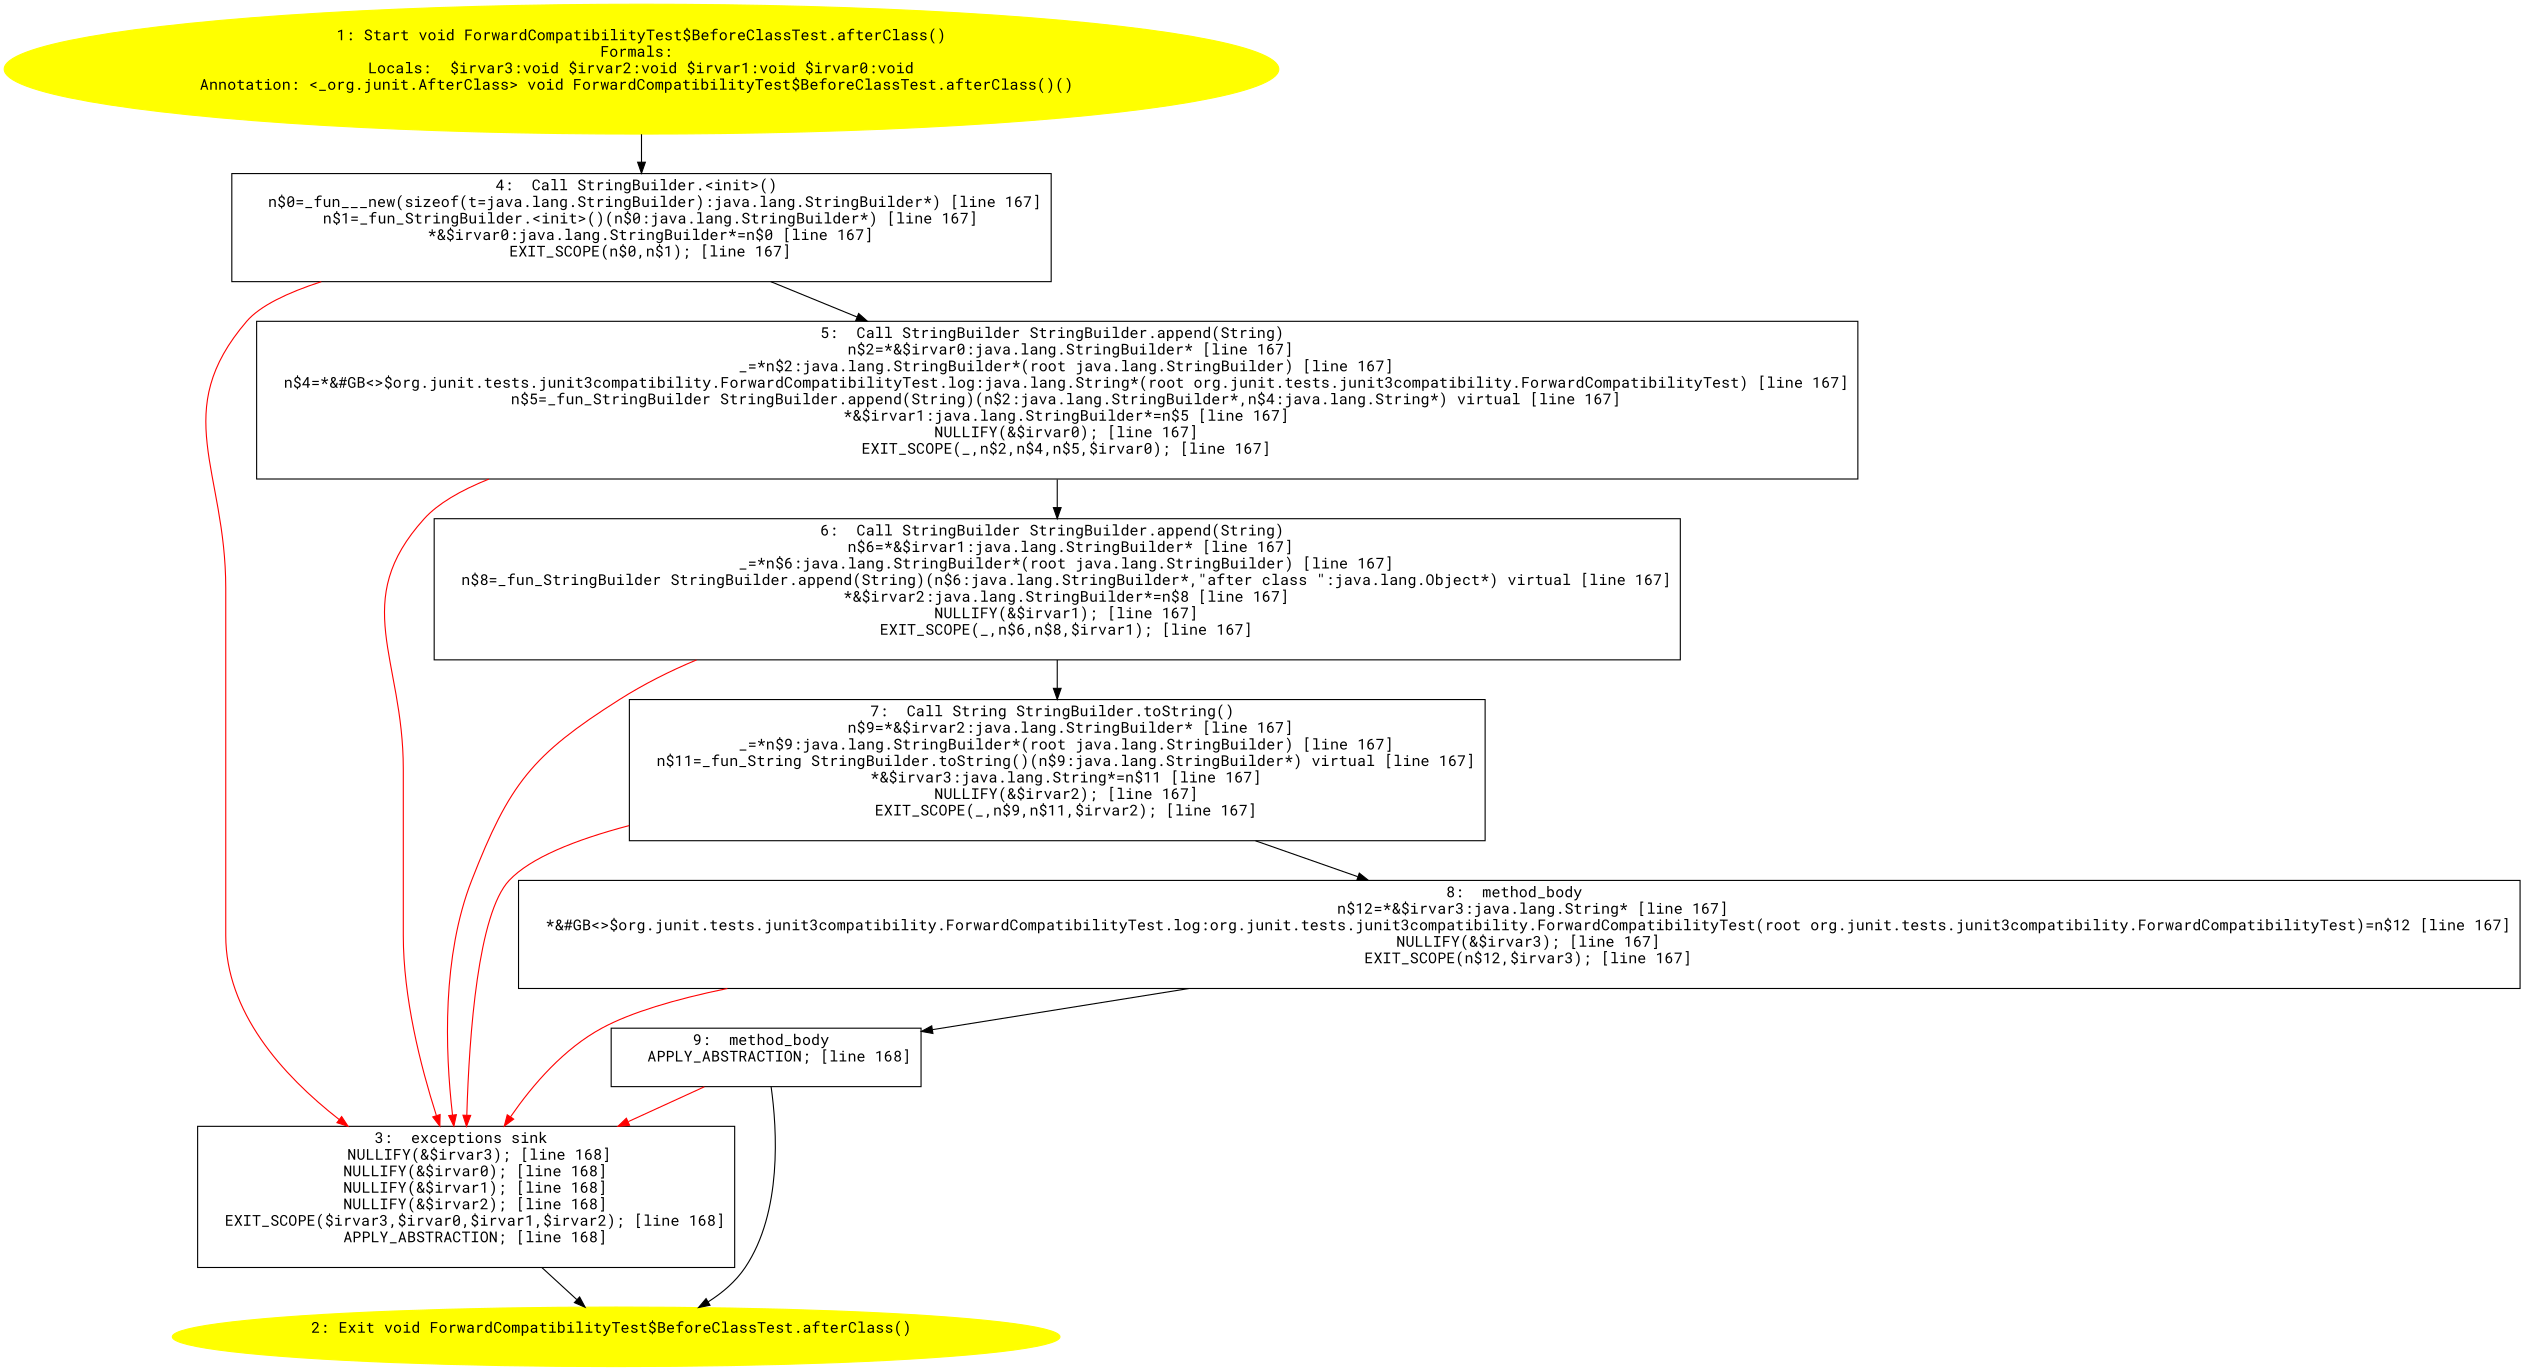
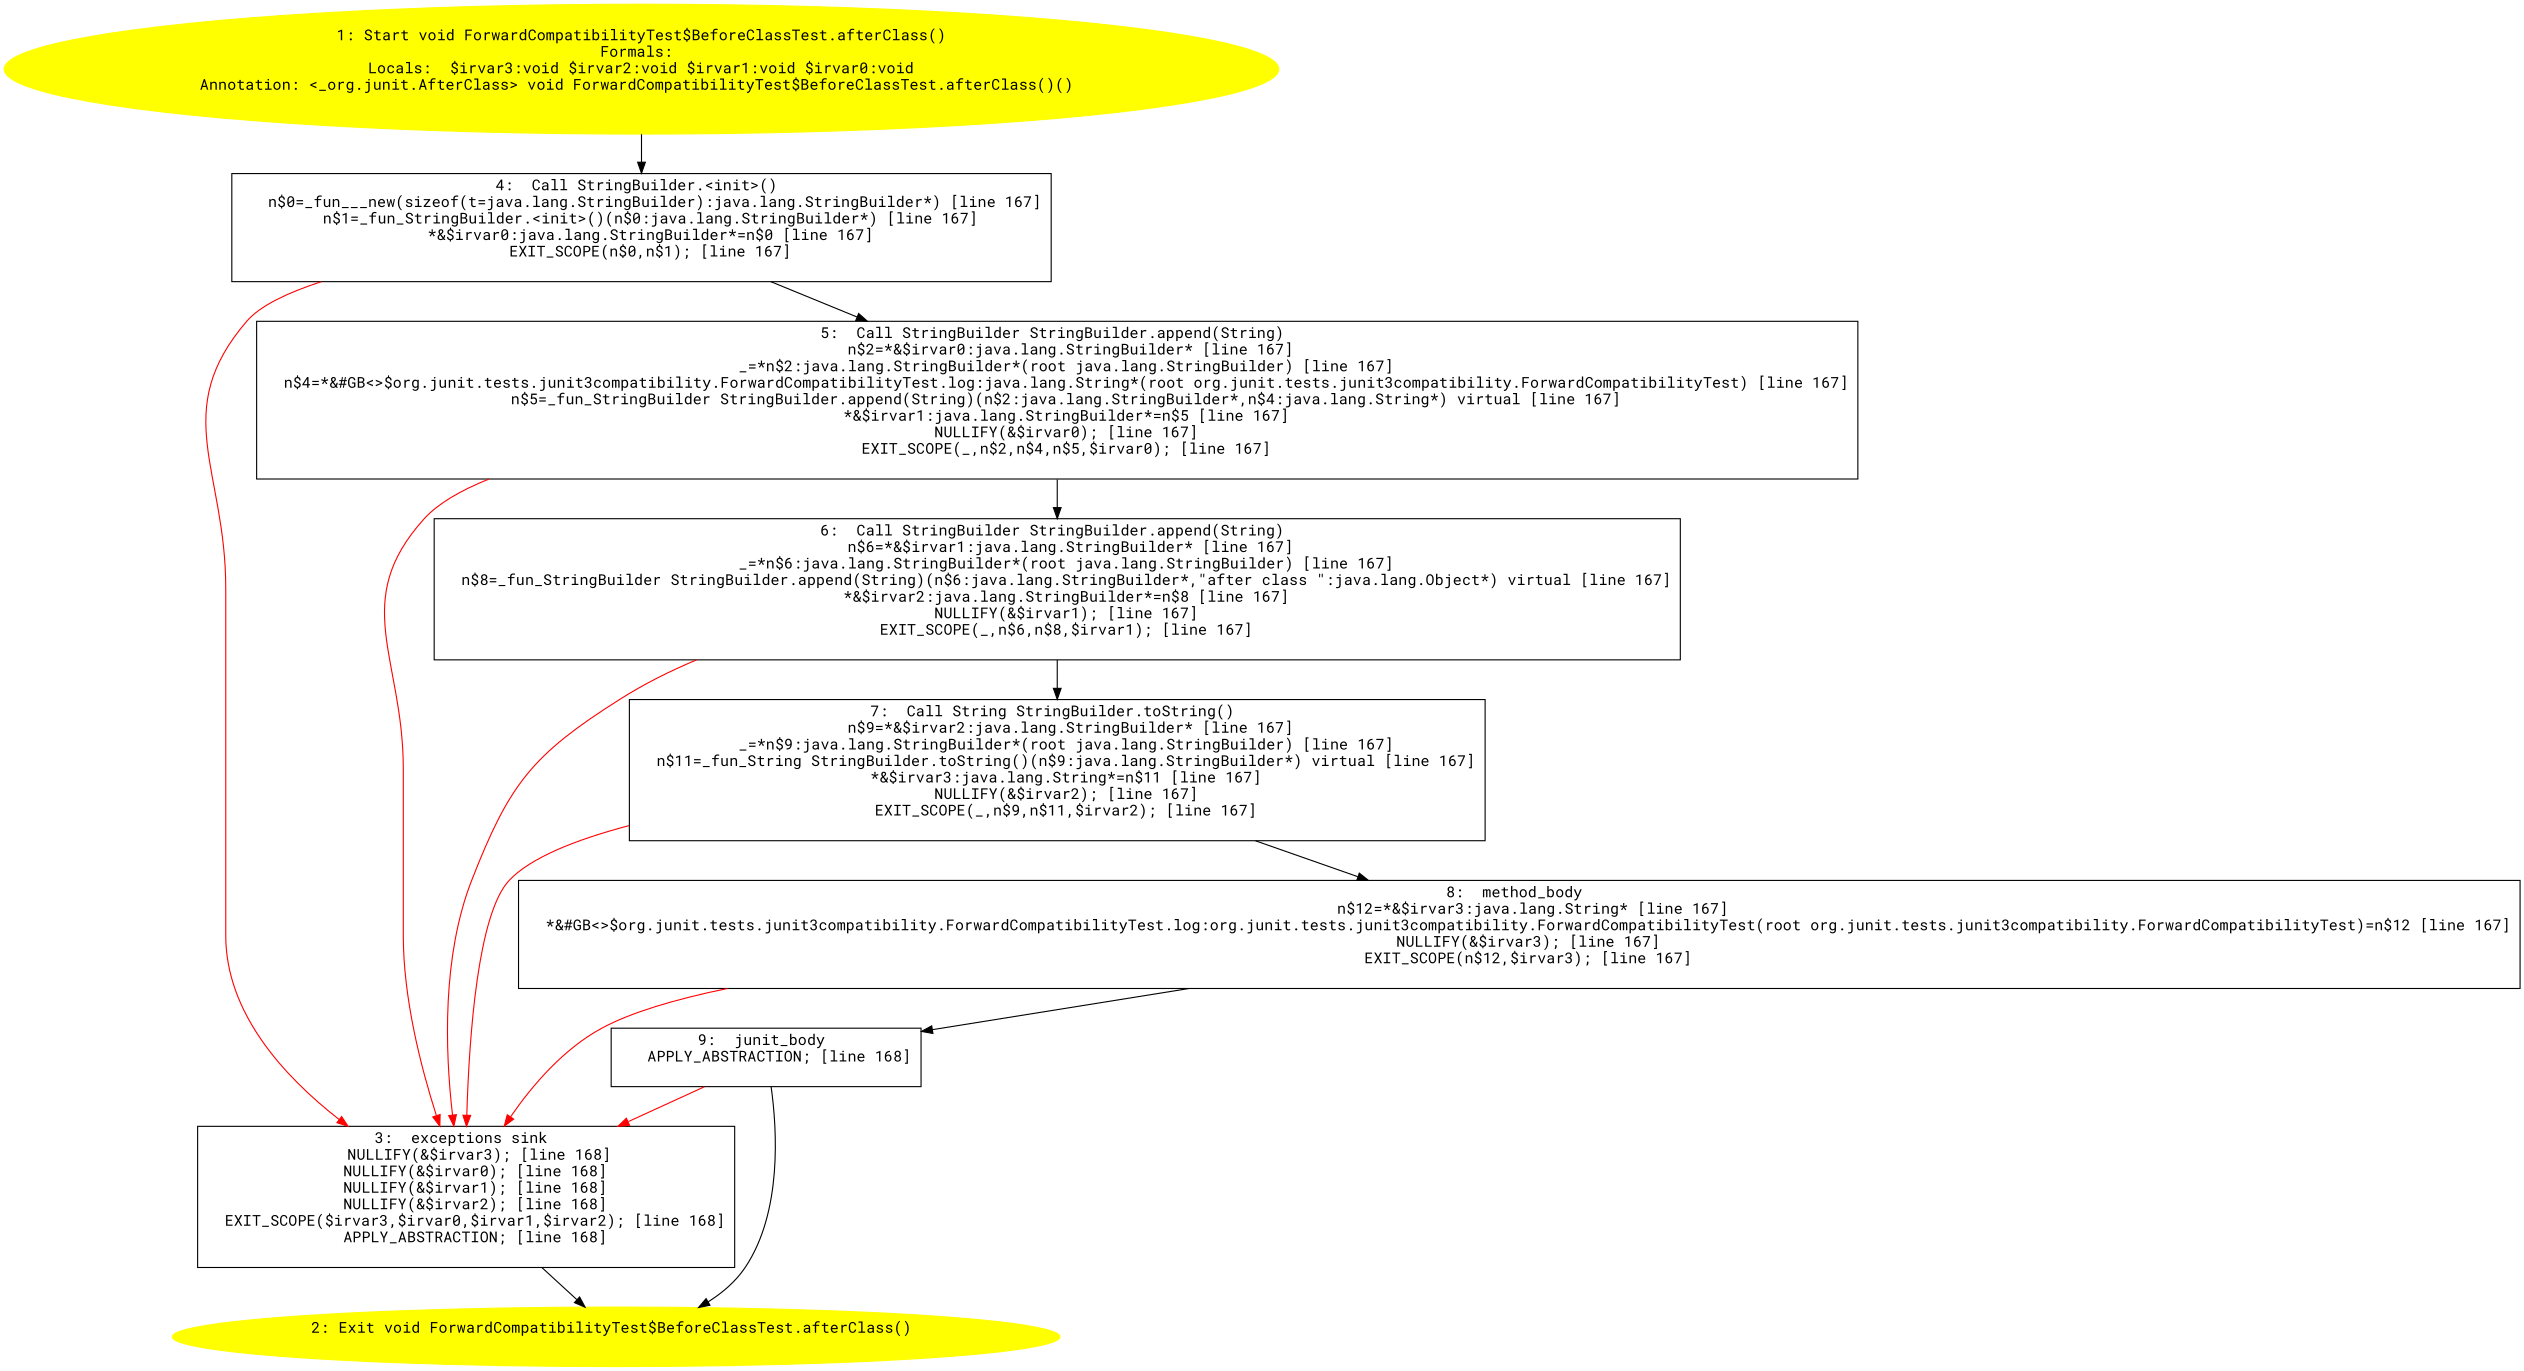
node "9:  method_body APPLY_ABSTRACTION; [line 168]": label "9:  method_body APPLY_ABSTRACTION; [line 168]" -> "9:  junit_body APPLY_ABSTRACTION; [line 168]"
